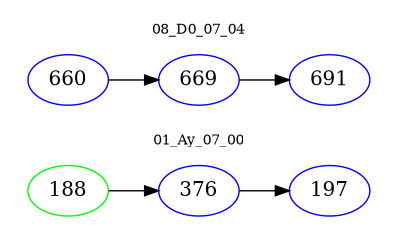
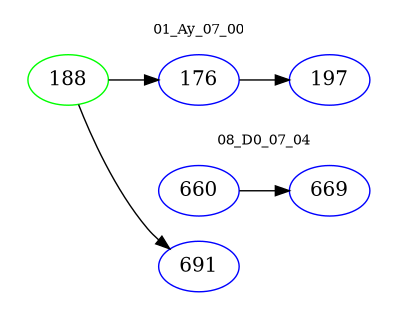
edge "669" -> "691": now "188" -> "691"
node "376": label "376" -> "176"
